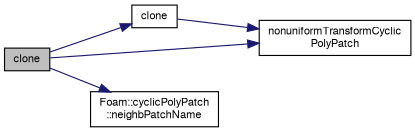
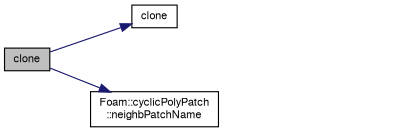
node "nonuniformTransformCyclic PolyPatch": removed
